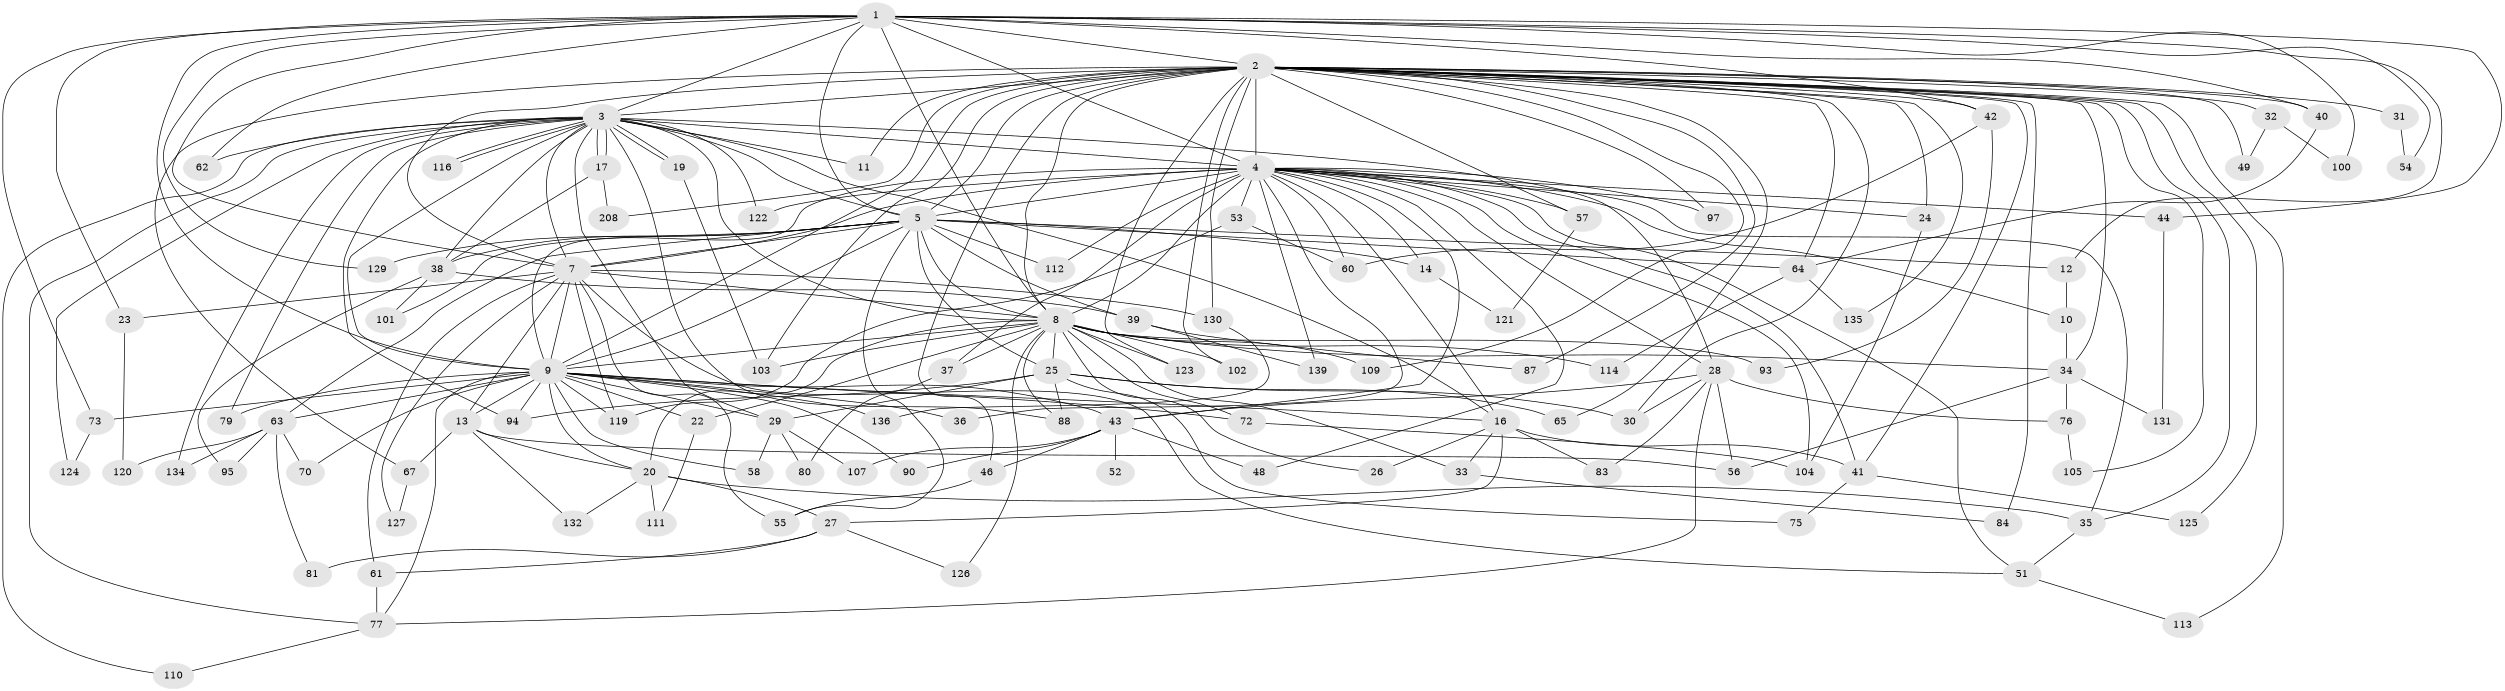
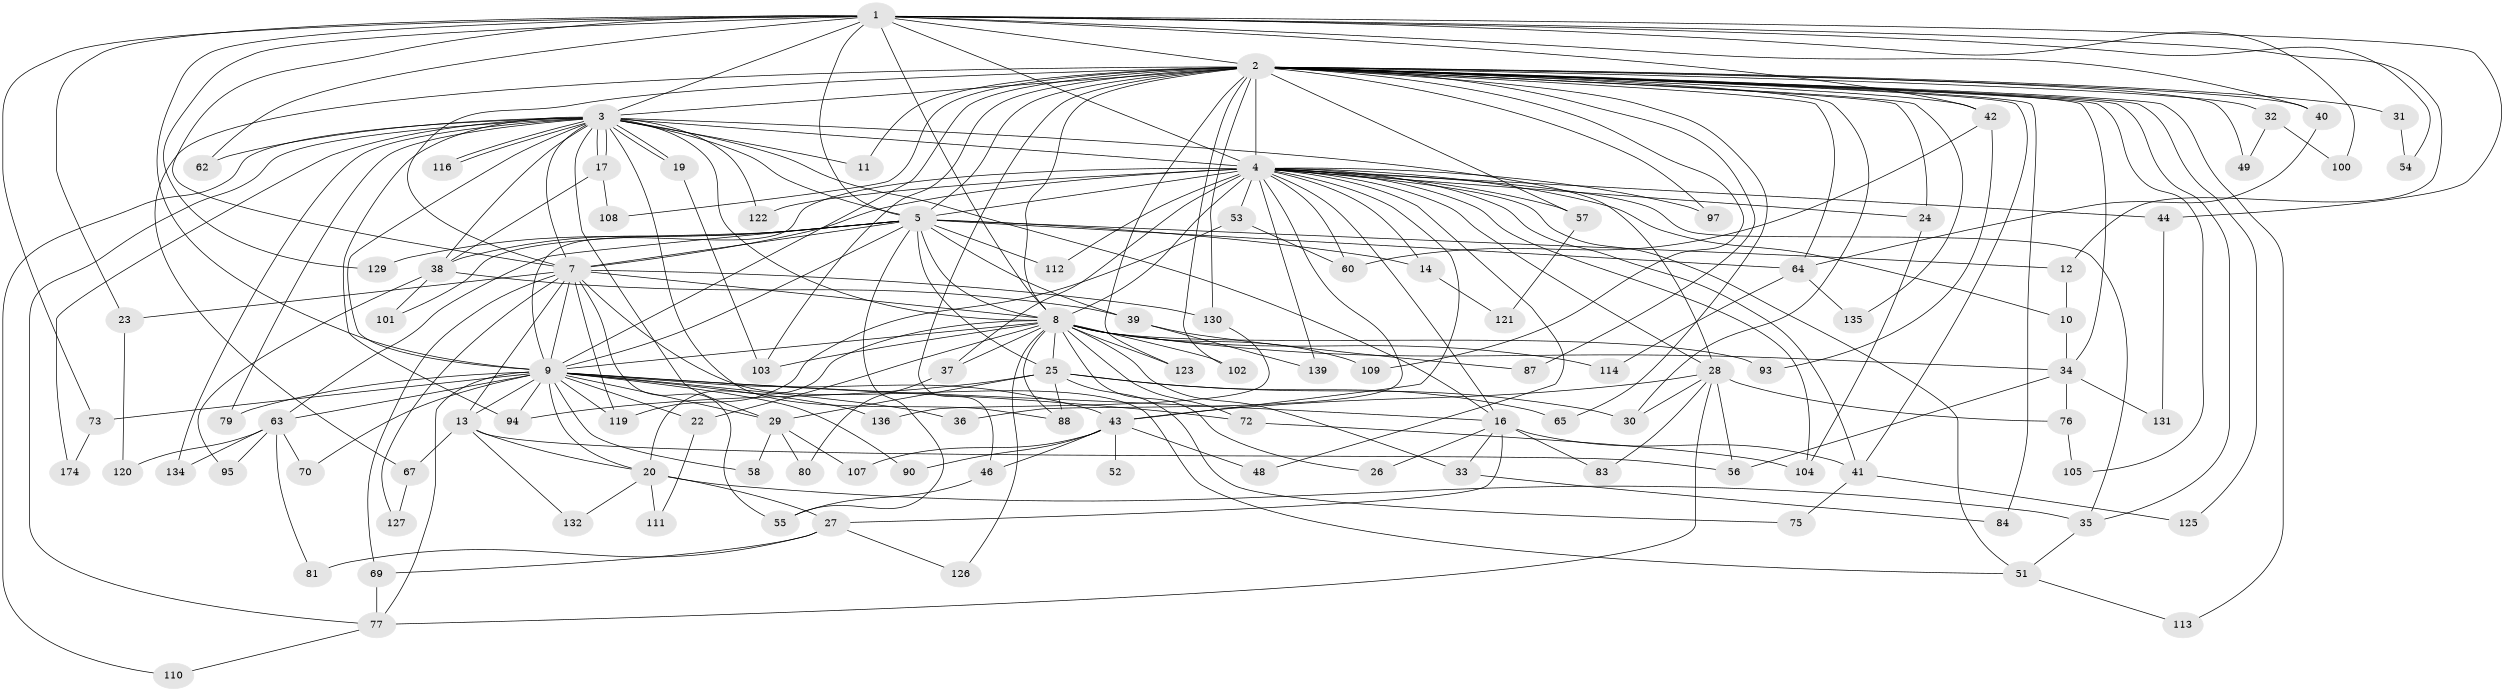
node "208": label "208" -> "108"
node "124": label "124" -> "174"
node "61": label "61" -> "69"
